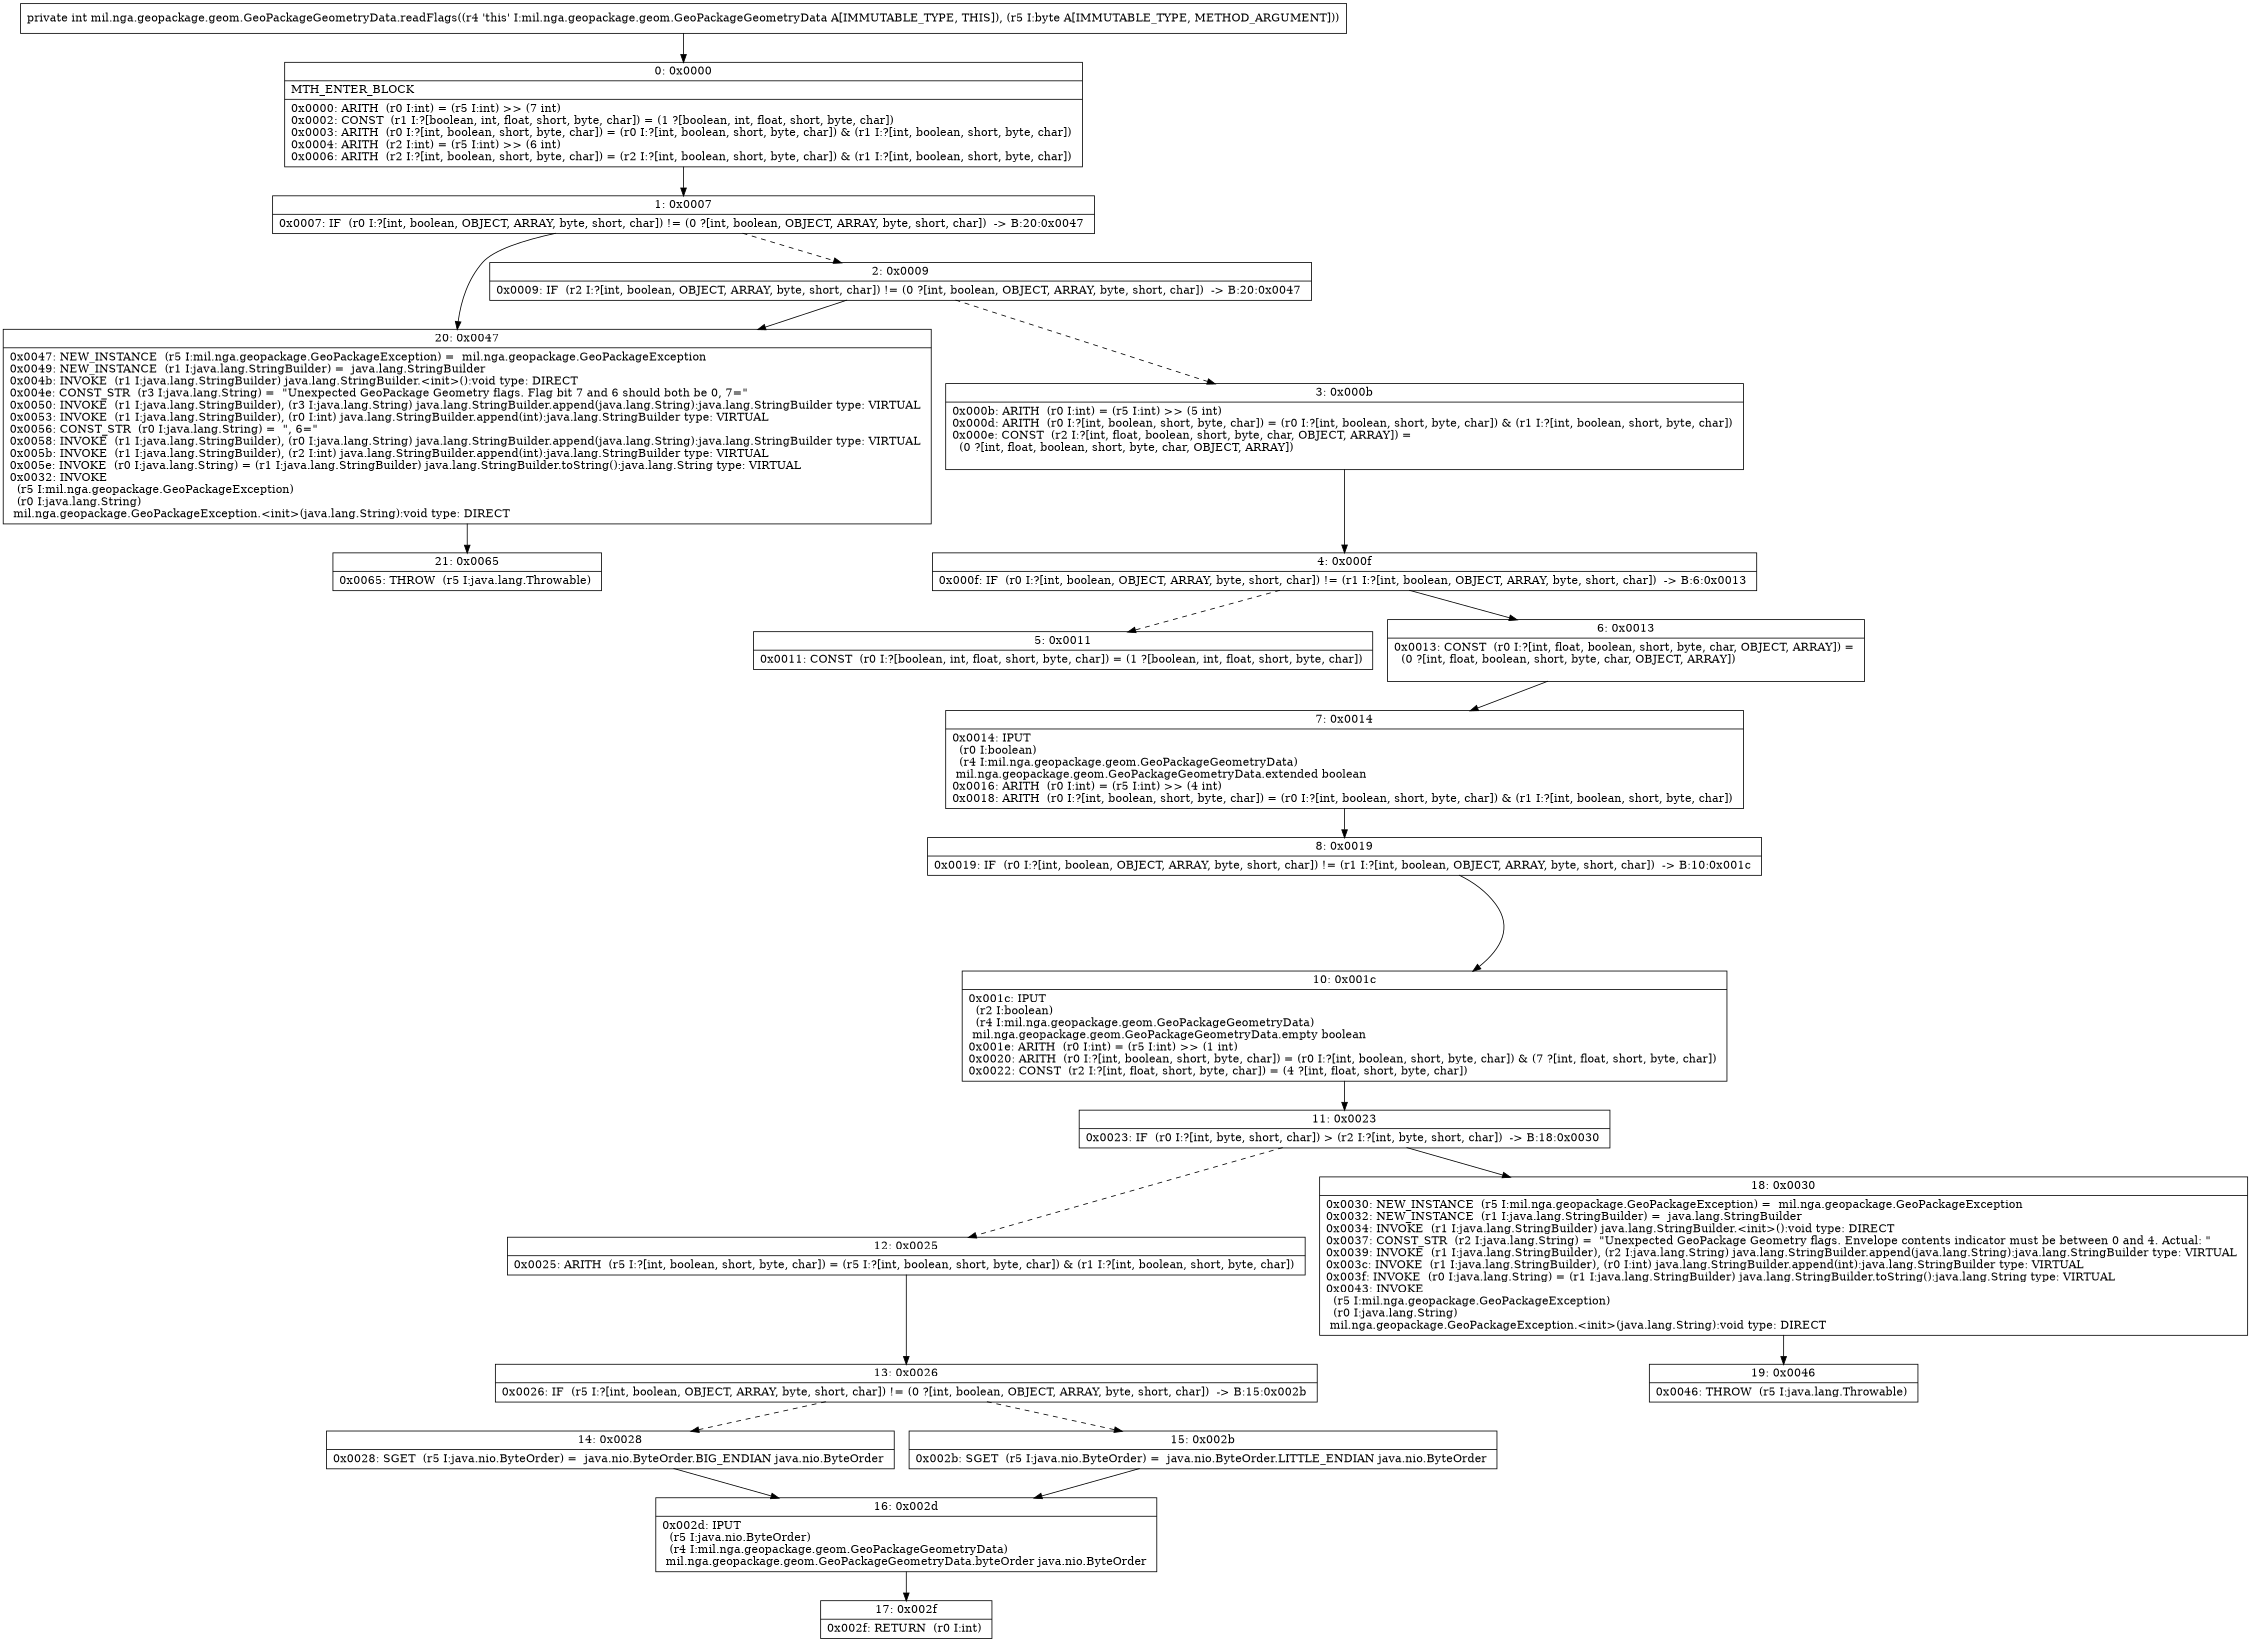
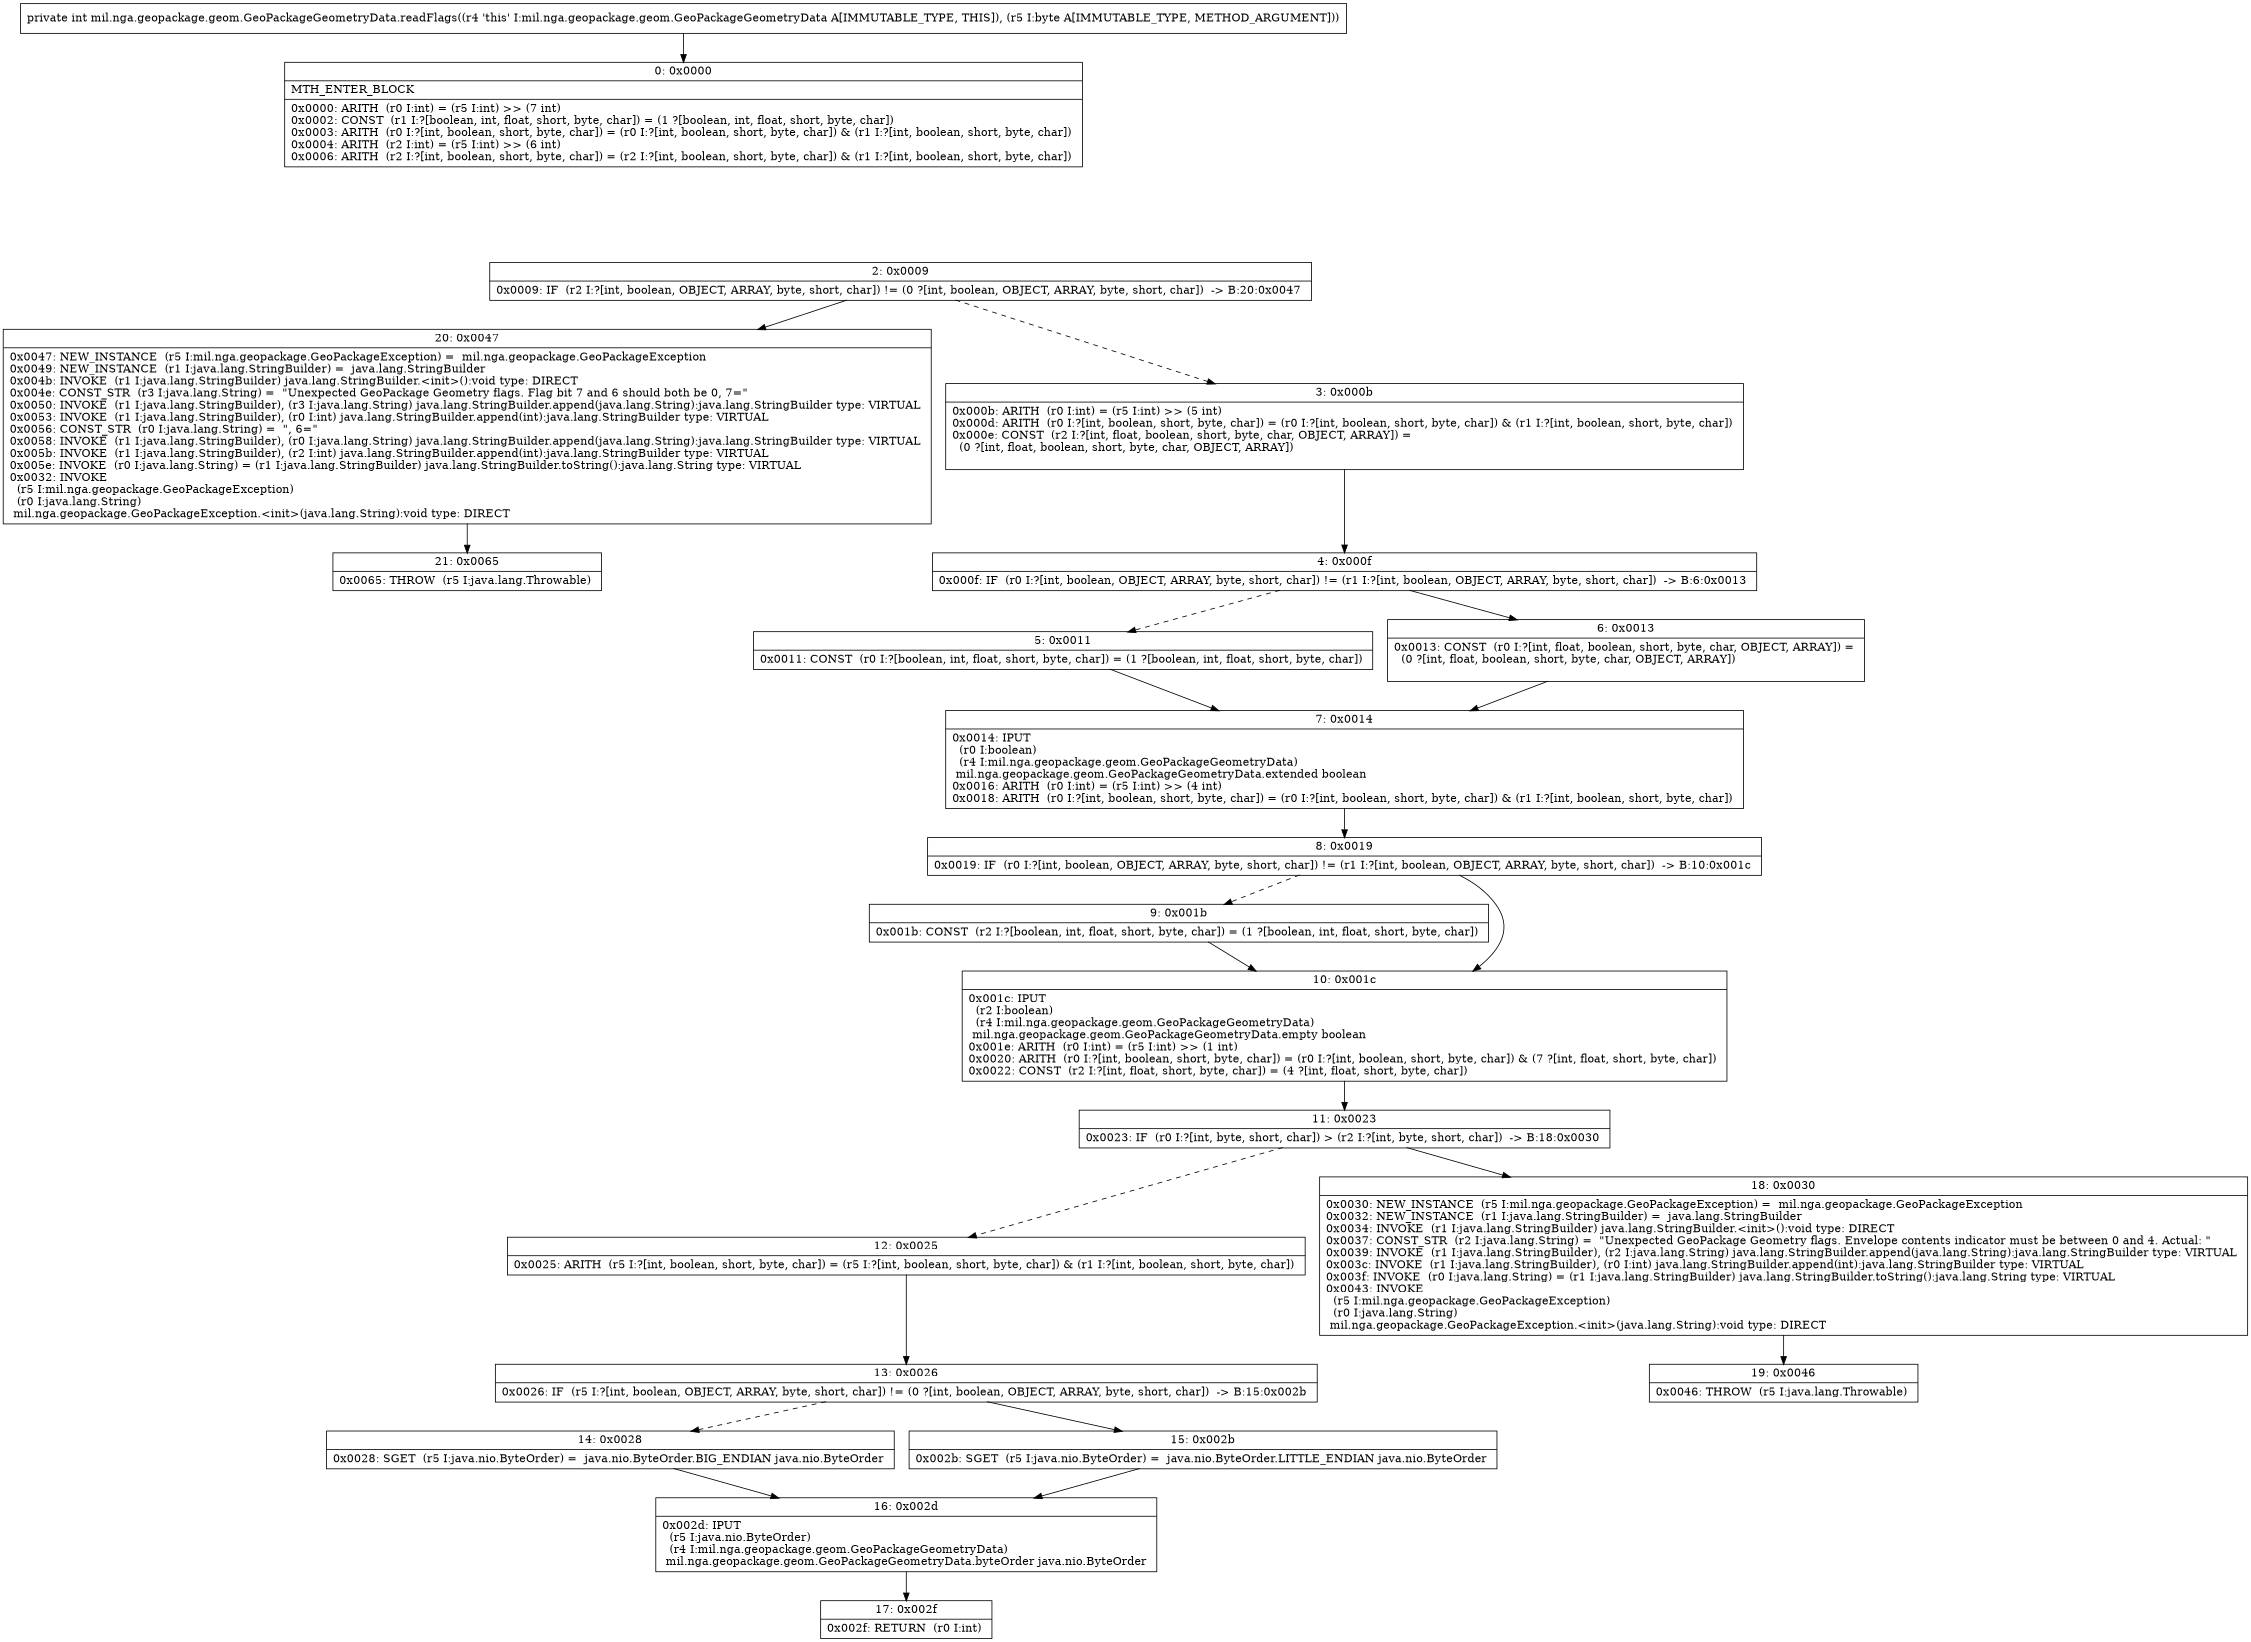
node "1: 0x0007": removed
edge "5: 0x0011" -> "7: 0x0014": added
node "9: 0x001b": added
edge "13: 0x0026" -> "15: 0x002b": style dashed -> solid
